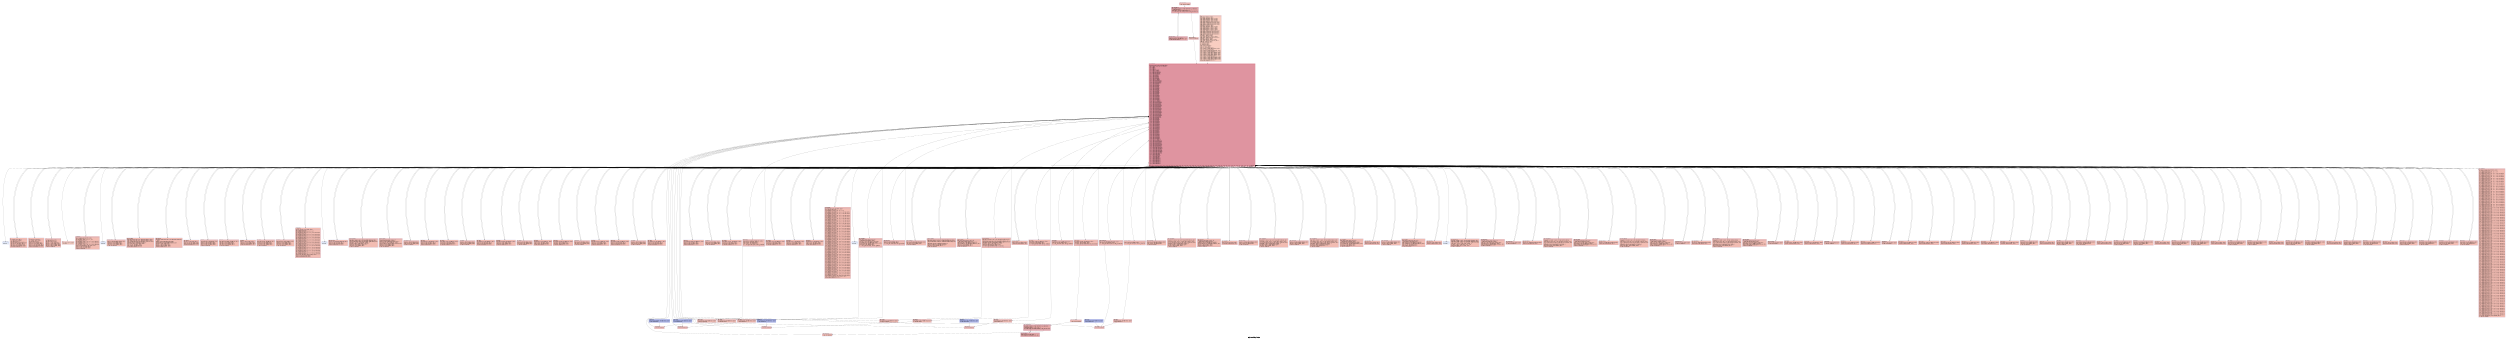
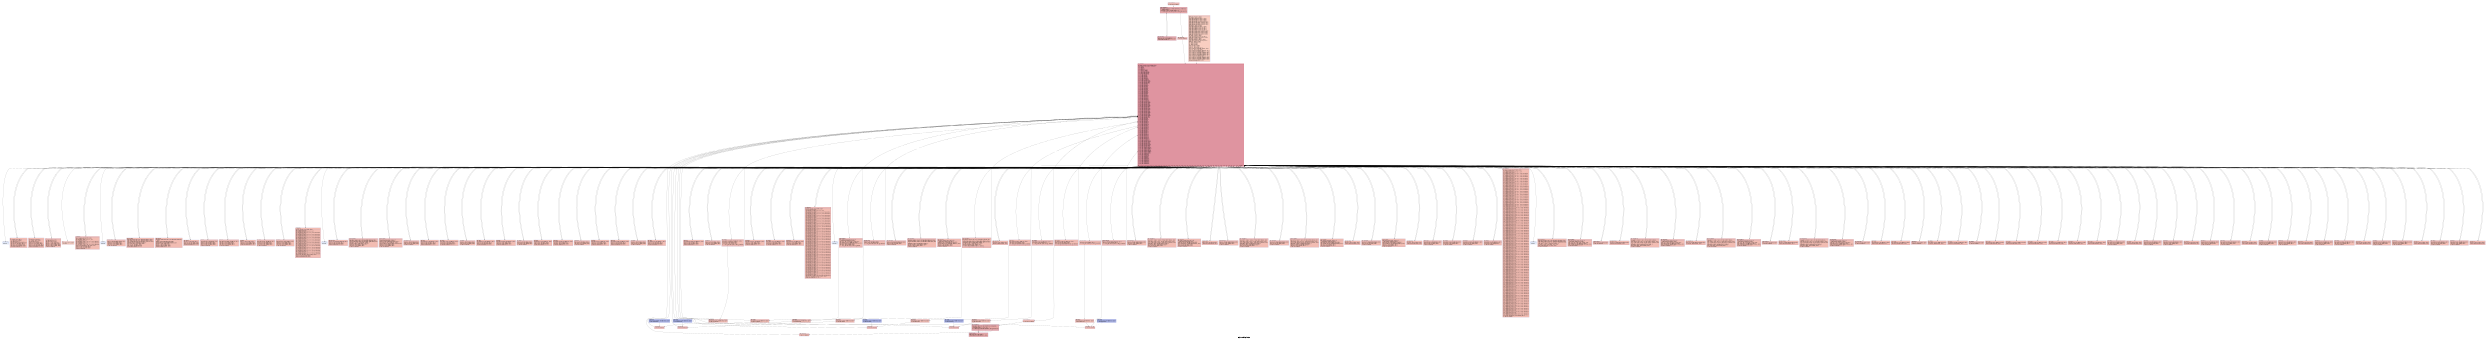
node "fake.block36:": removed
